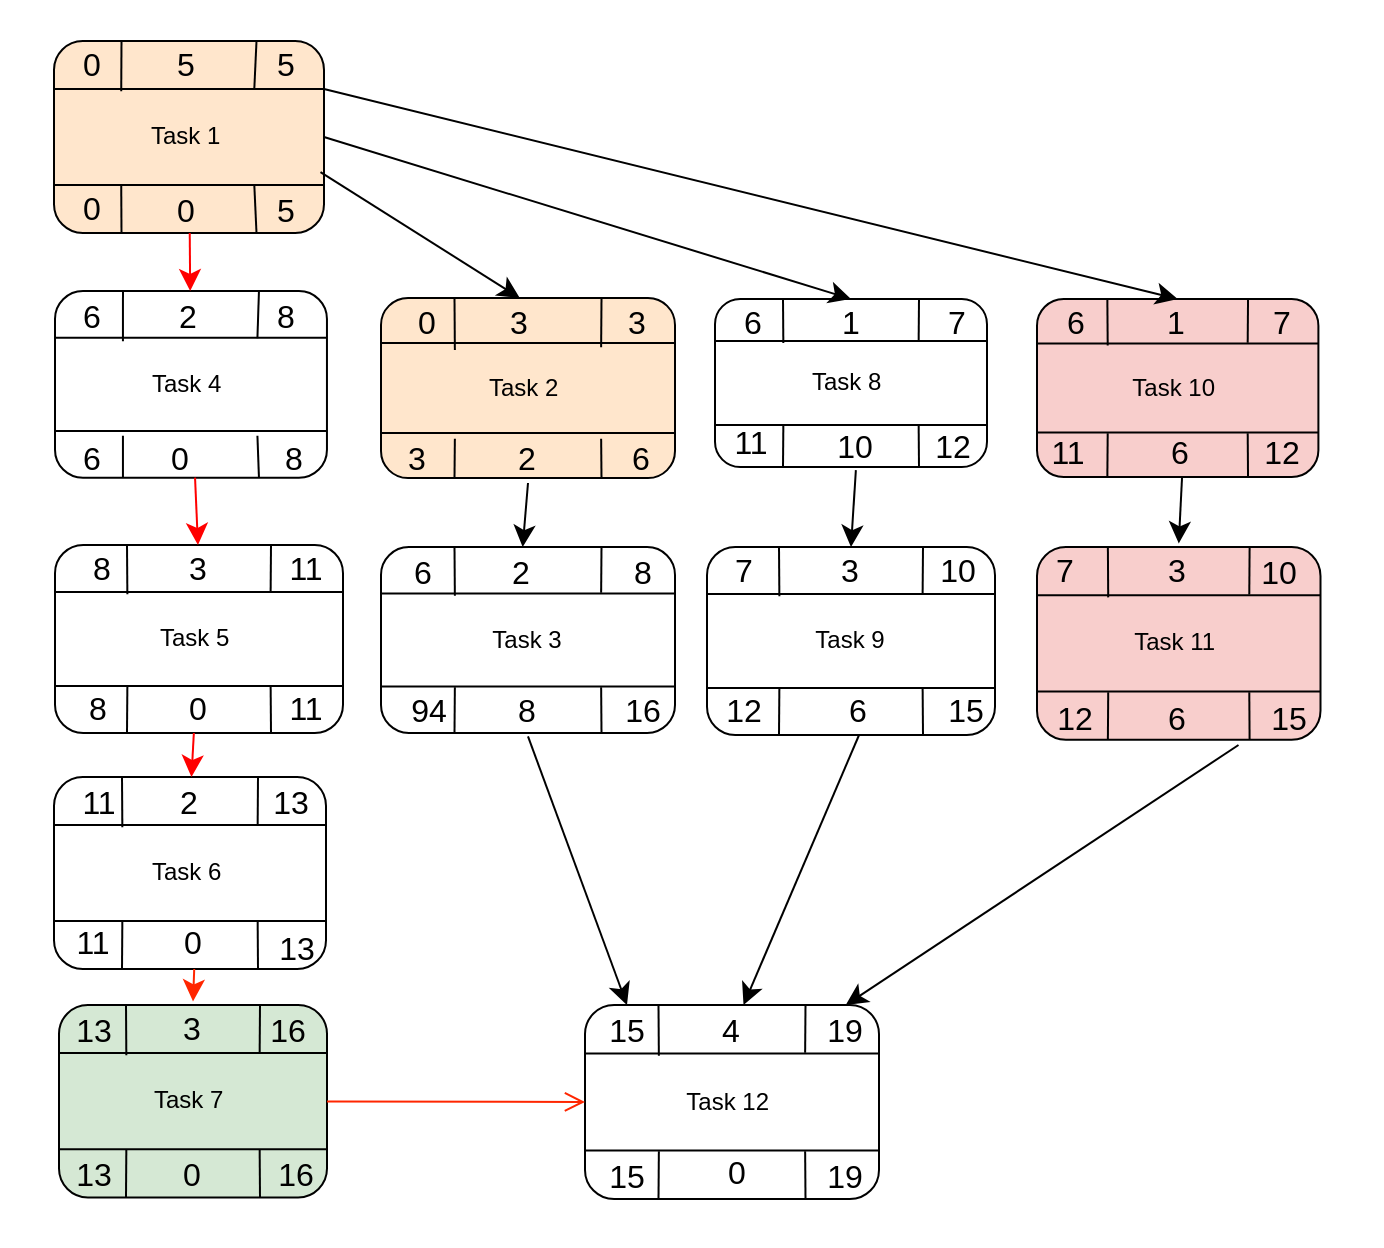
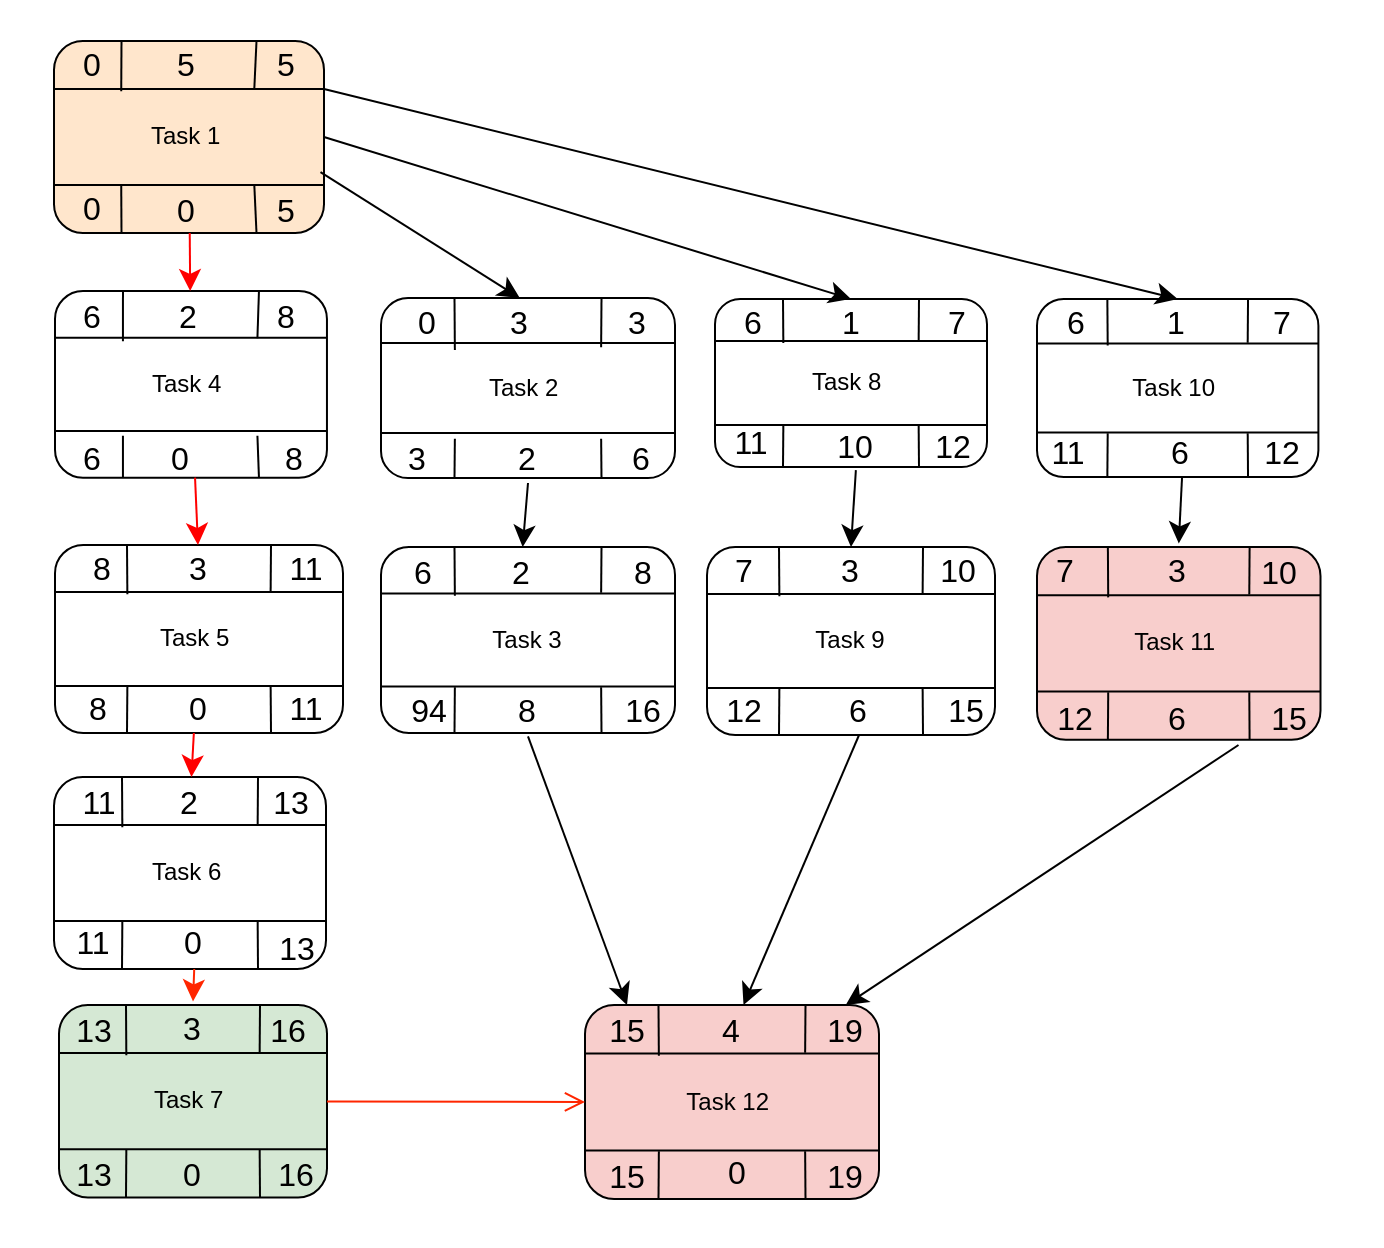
node "Task 2": fillcolor #ffe6cc -> #ffffff
node "Task 10": fillcolor #f8cecc -> #ffffff
node "Task 12": fillcolor #ffffff -> #f8cecc
